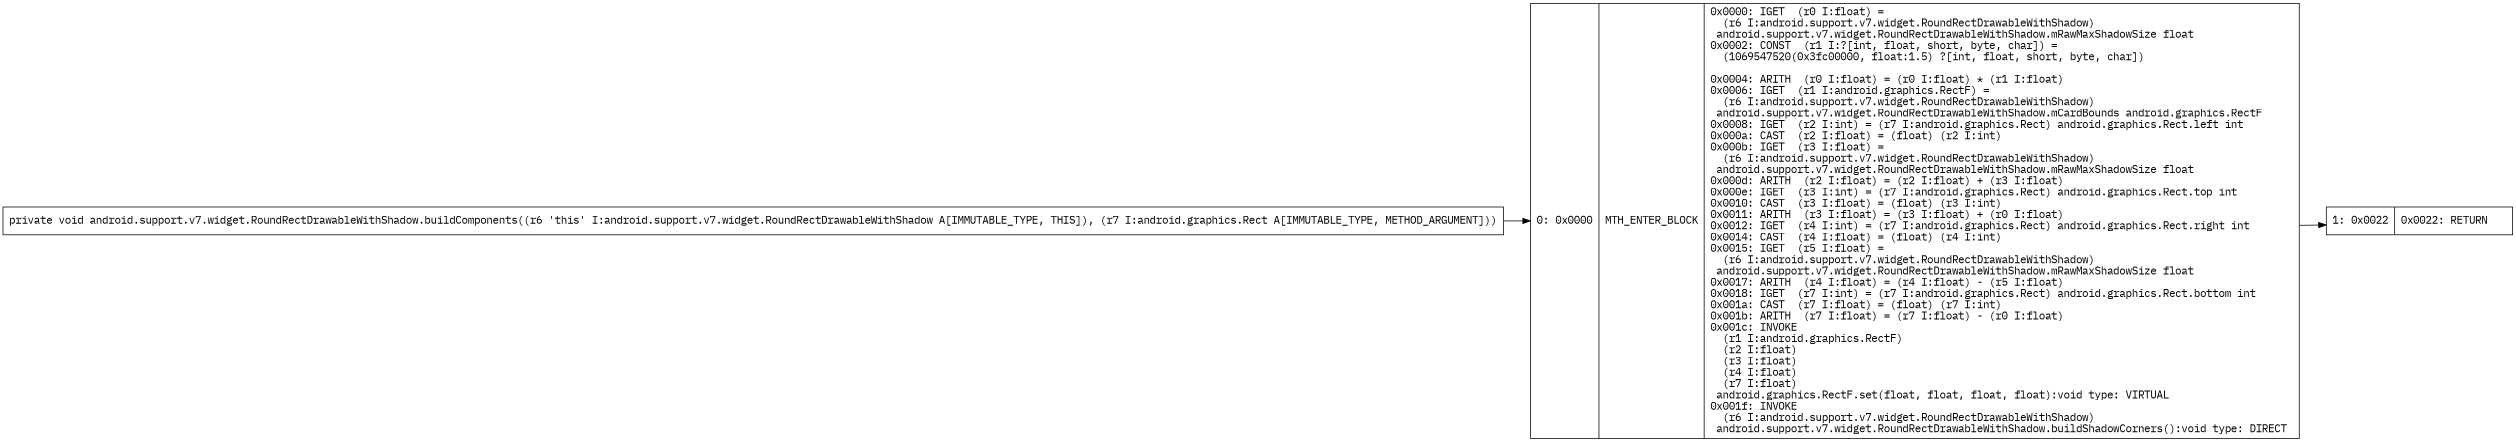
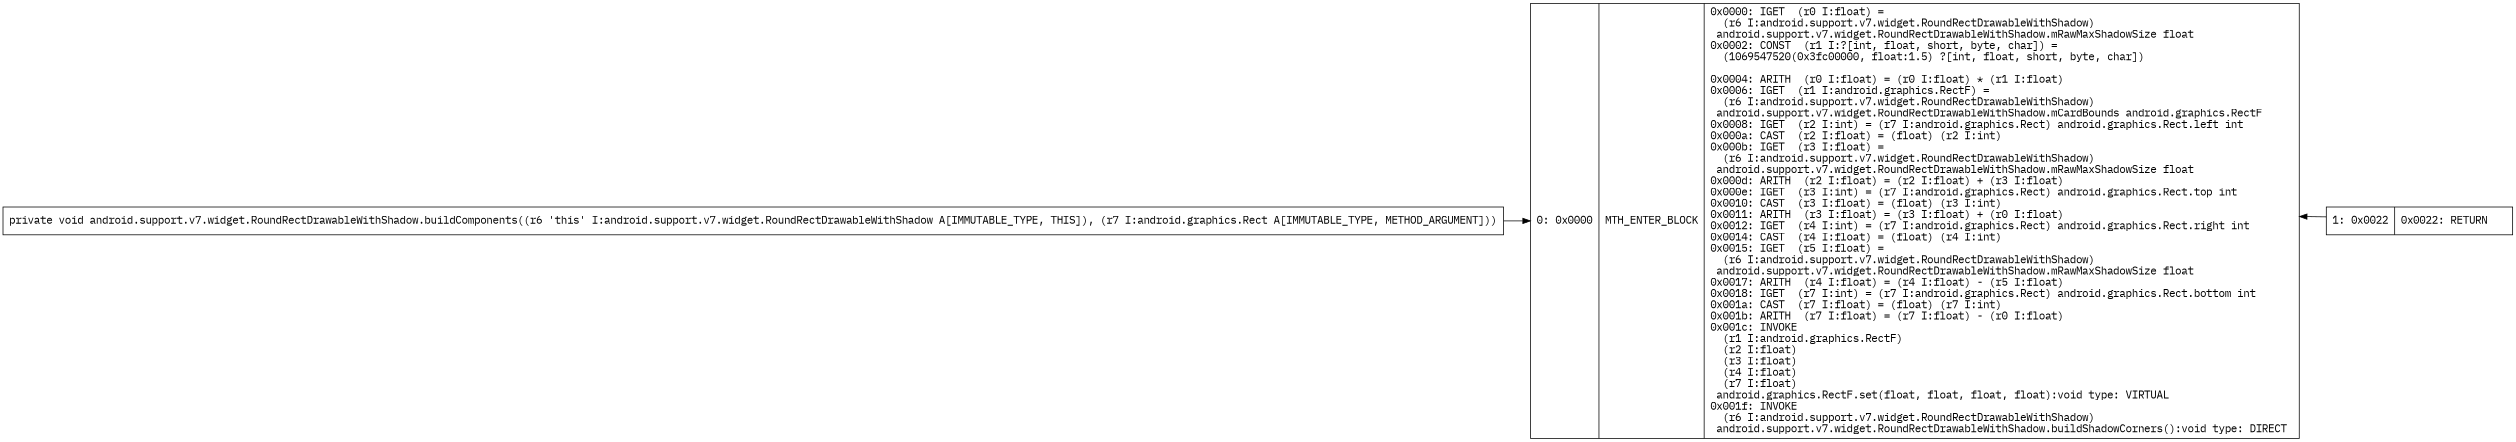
edge "0: 0x0000" -> "1: 0x0022": reversed
